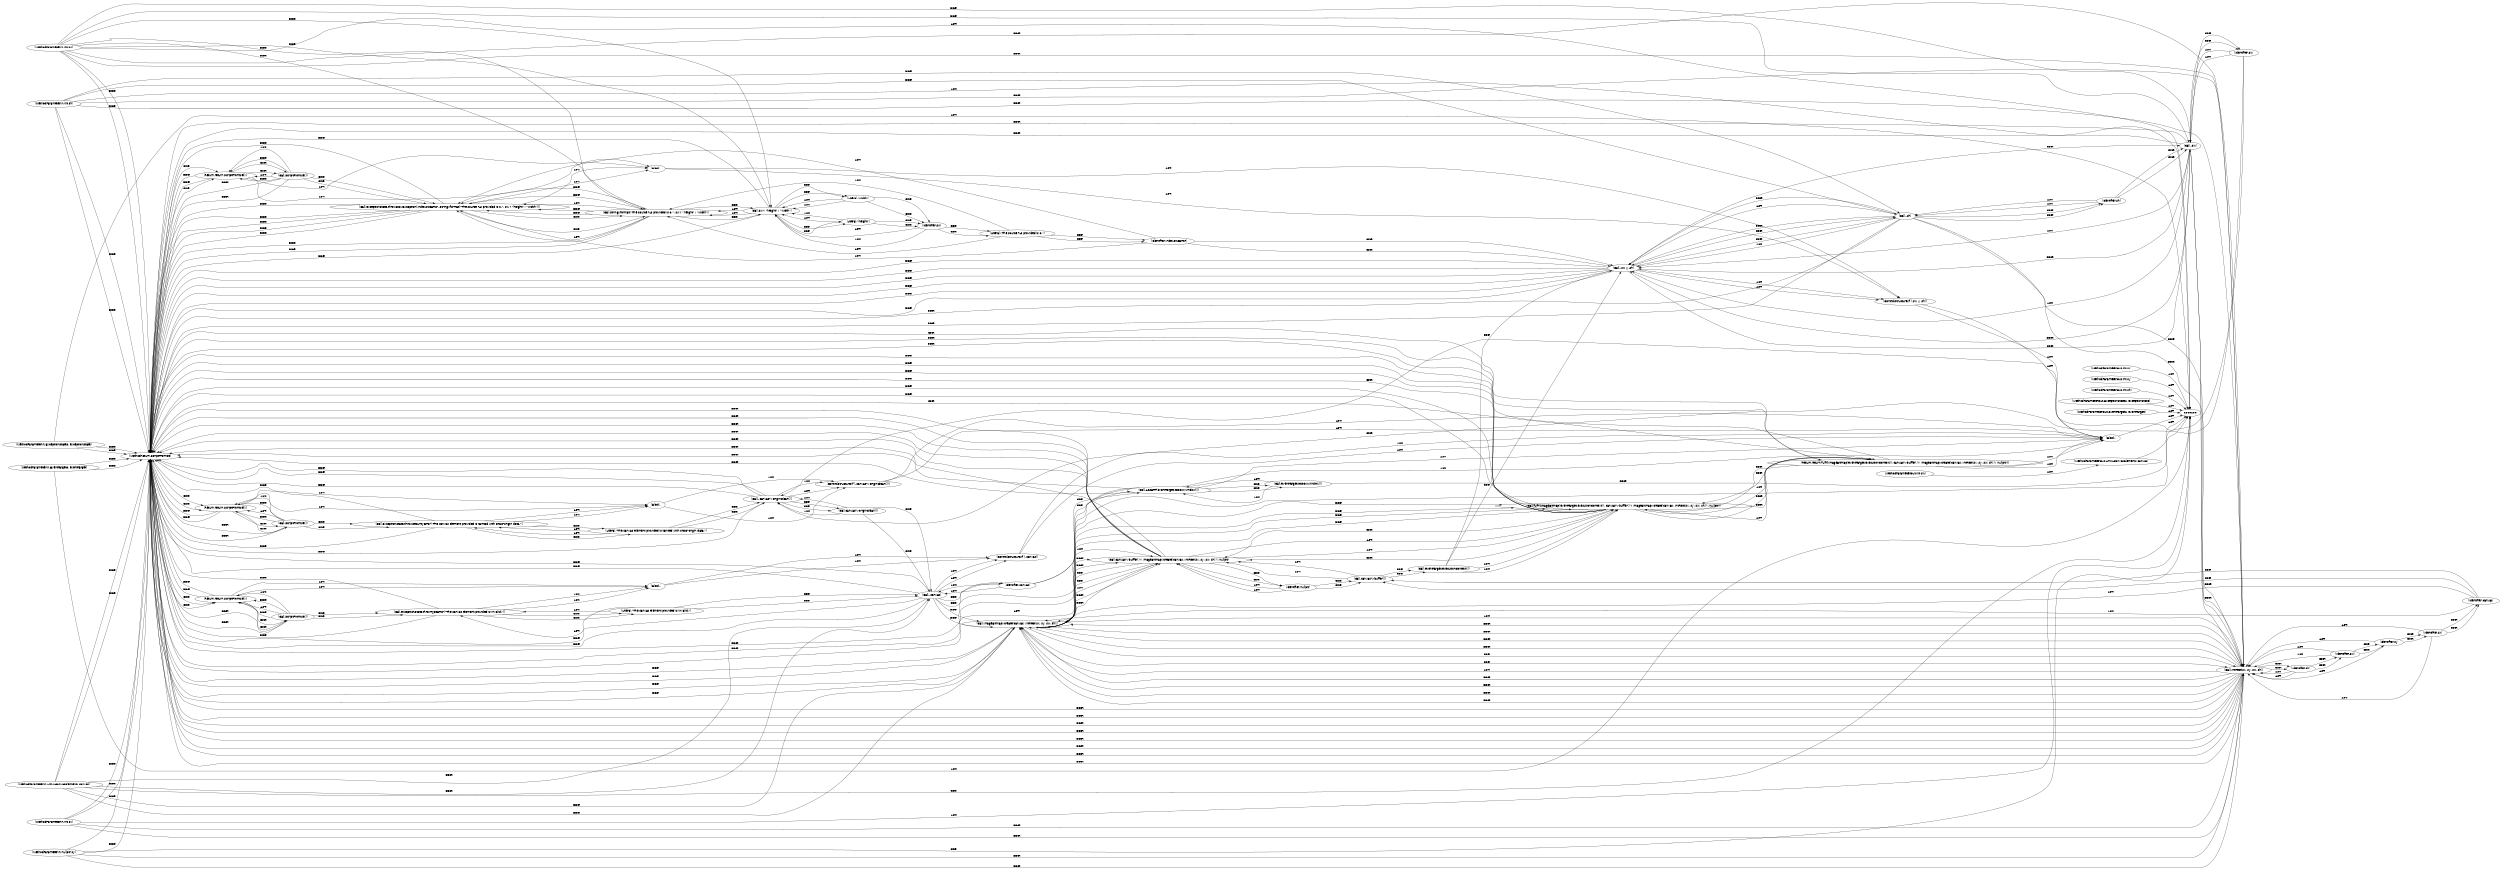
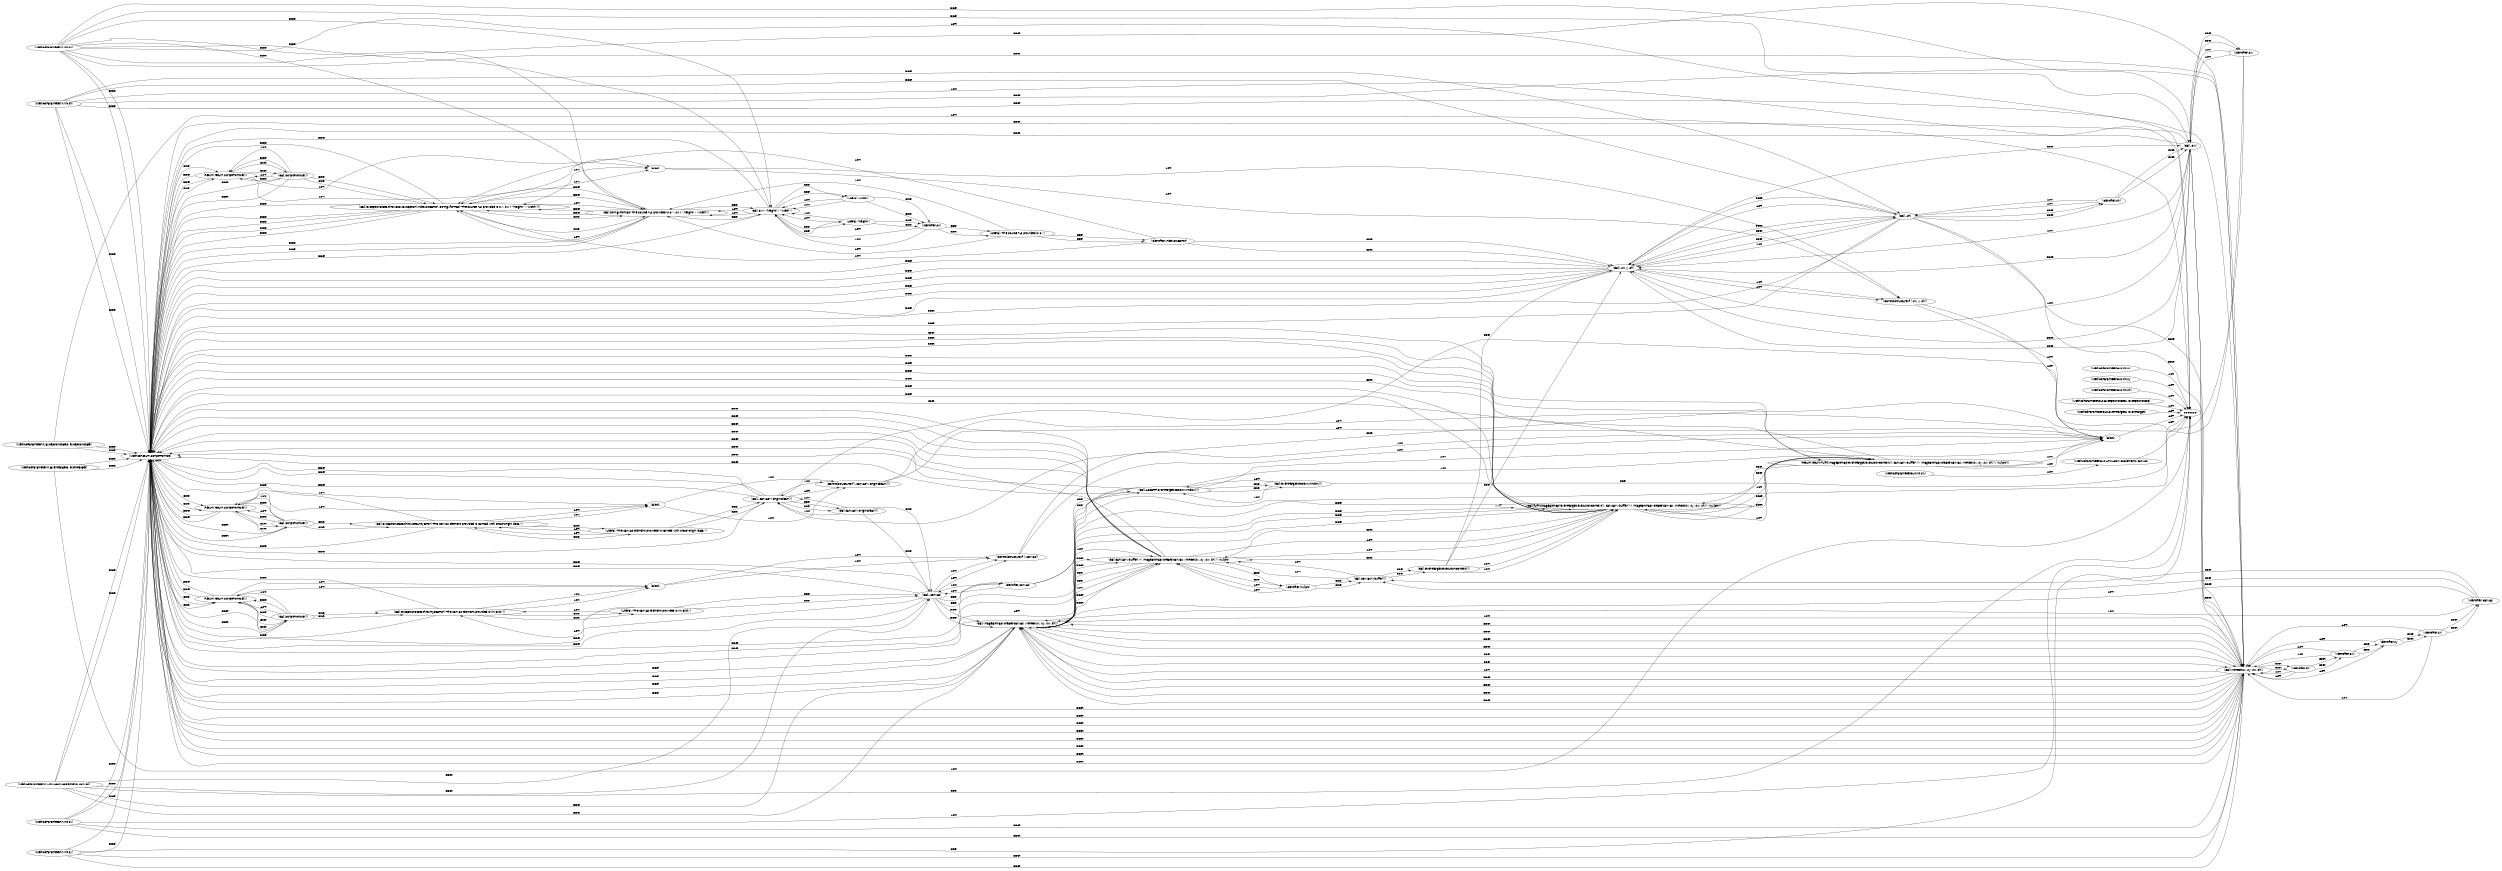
edge "(Call,eventTarget.toDOMWindow())" -> "1000100": label "DDG: " -> "CFG: "
node "(MethodParameterIn,nullptr sy)": label "(MethodParameterIn,nullptr sy)" -> "(MethodParameterIn,int sy)"
